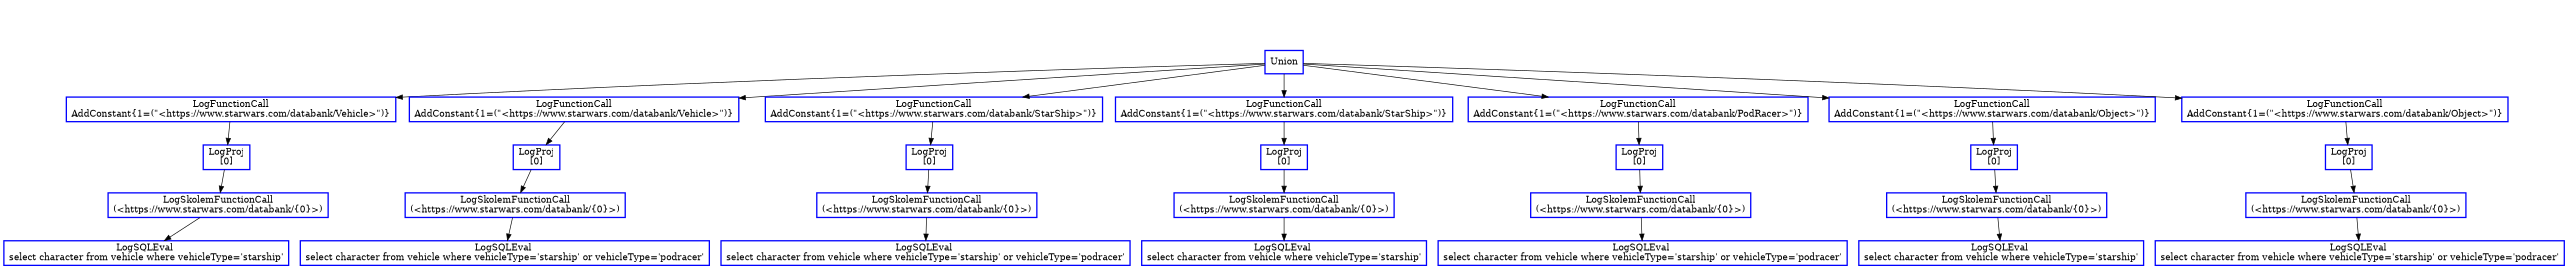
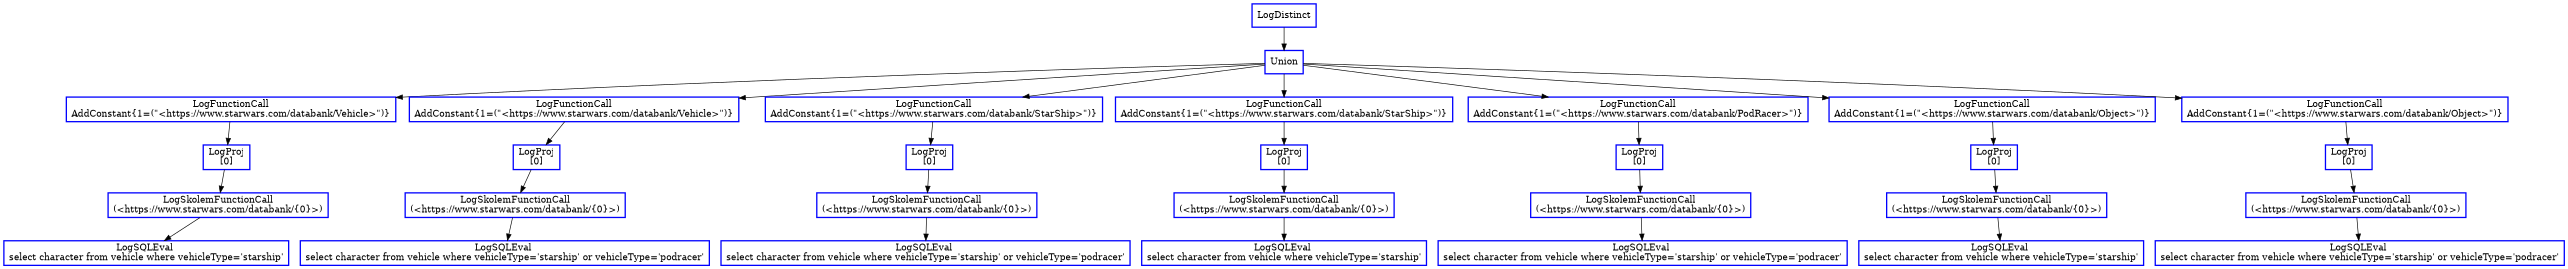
node "LogDistinct": added
